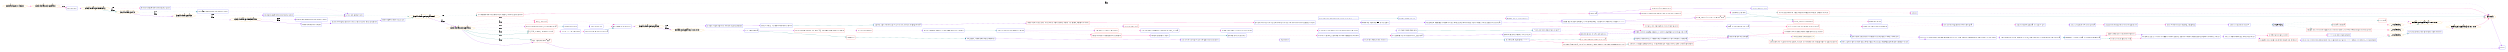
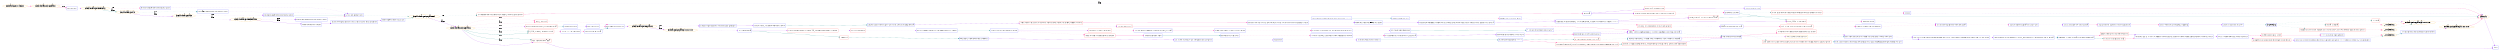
node "안뇨오오오오옹 잘 지내지이이이이이?": label "안뇨오오오오옹 잘 지내지이이이이이?" -> "안뇨오오오오옹 잘 이거에?"
